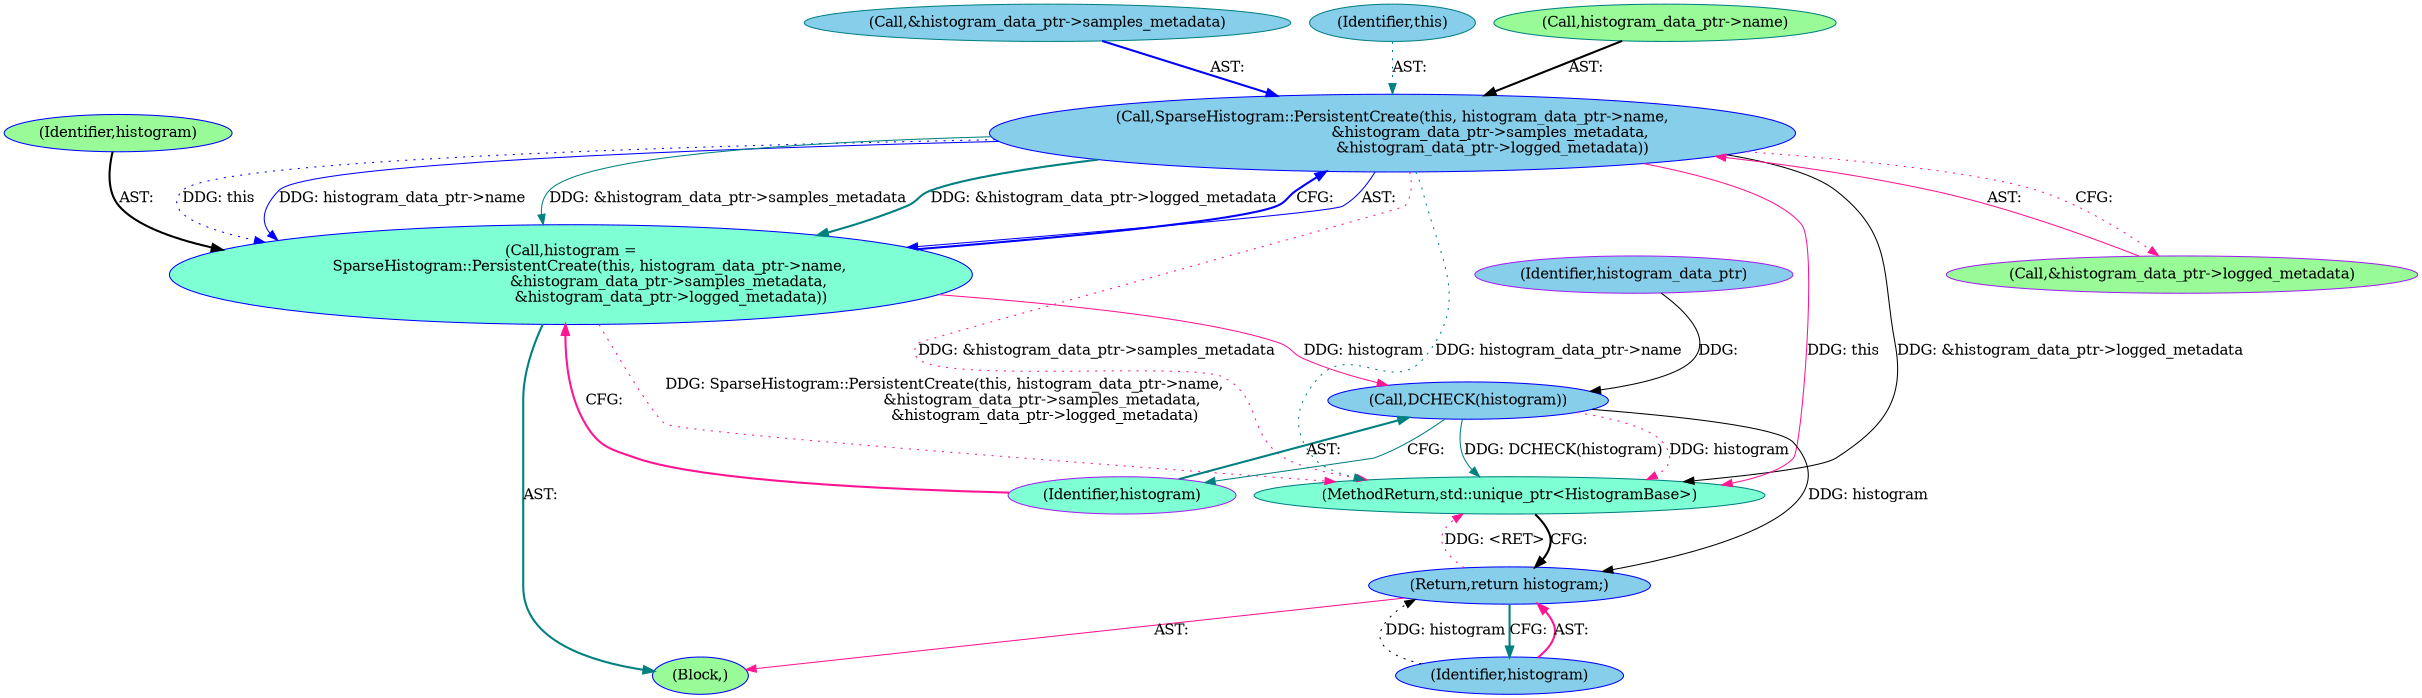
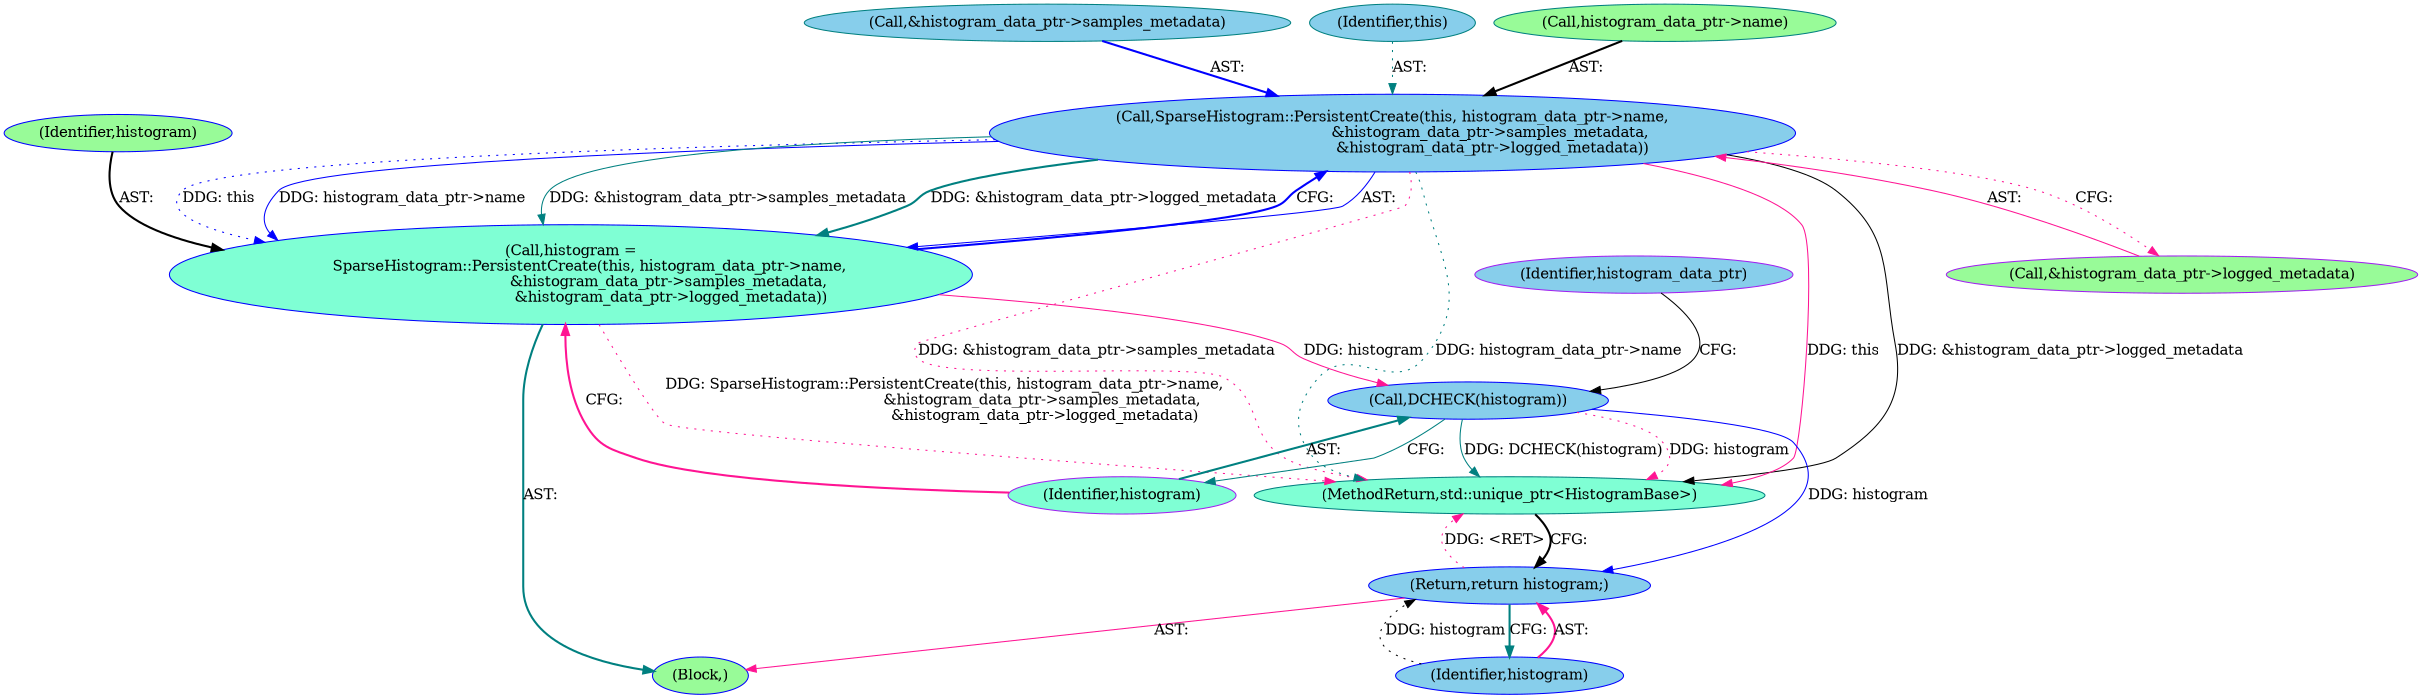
edge "(Identifier,histogram_data_ptr)" -> "(Call,DCHECK(histogram))": label "DDG: " -> "CFG: "
edge "(Call,DCHECK(histogram))" -> "(Return,return histogram;)": color black -> blue
